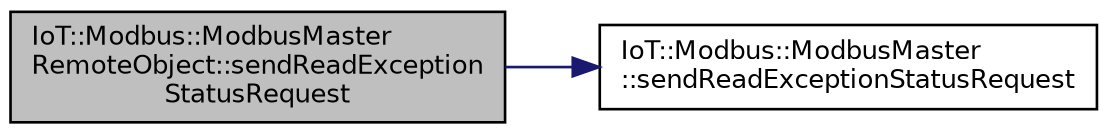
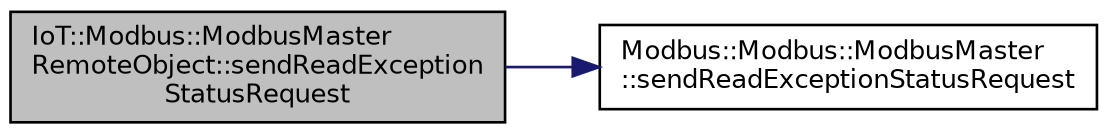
node "IoT::Modbus::ModbusMaster ::sendReadExceptionStatusRequest": label "IoT::Modbus::ModbusMaster ::sendReadExceptionStatusRequest" -> "Modbus::Modbus::ModbusMaster ::sendReadExceptionStatusRequest"
